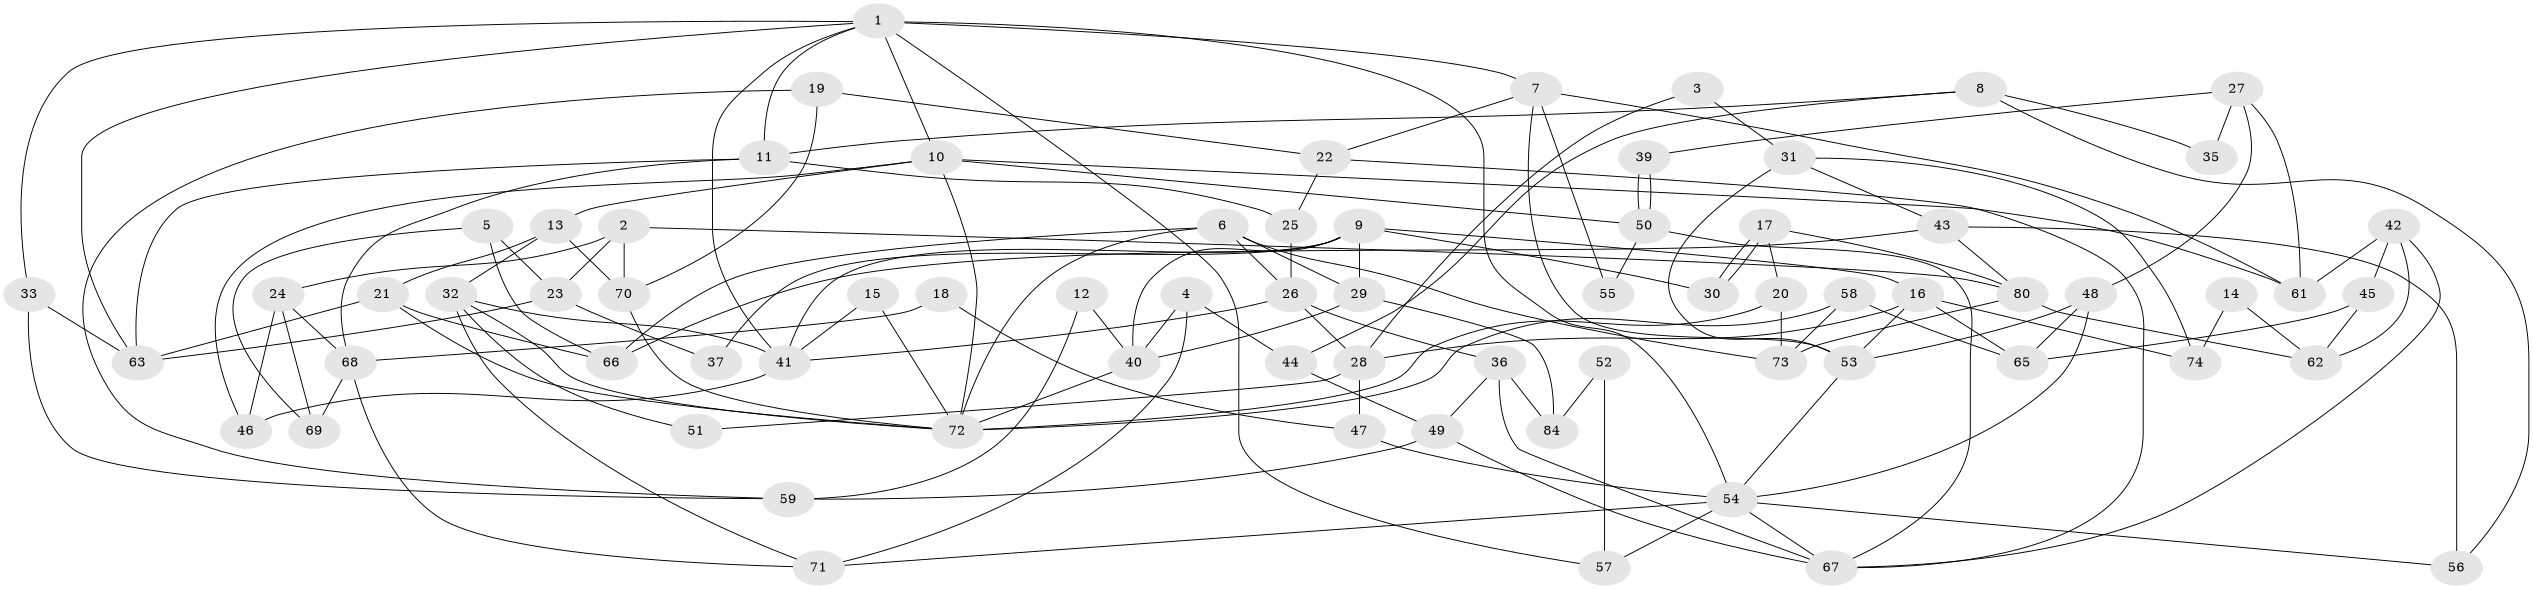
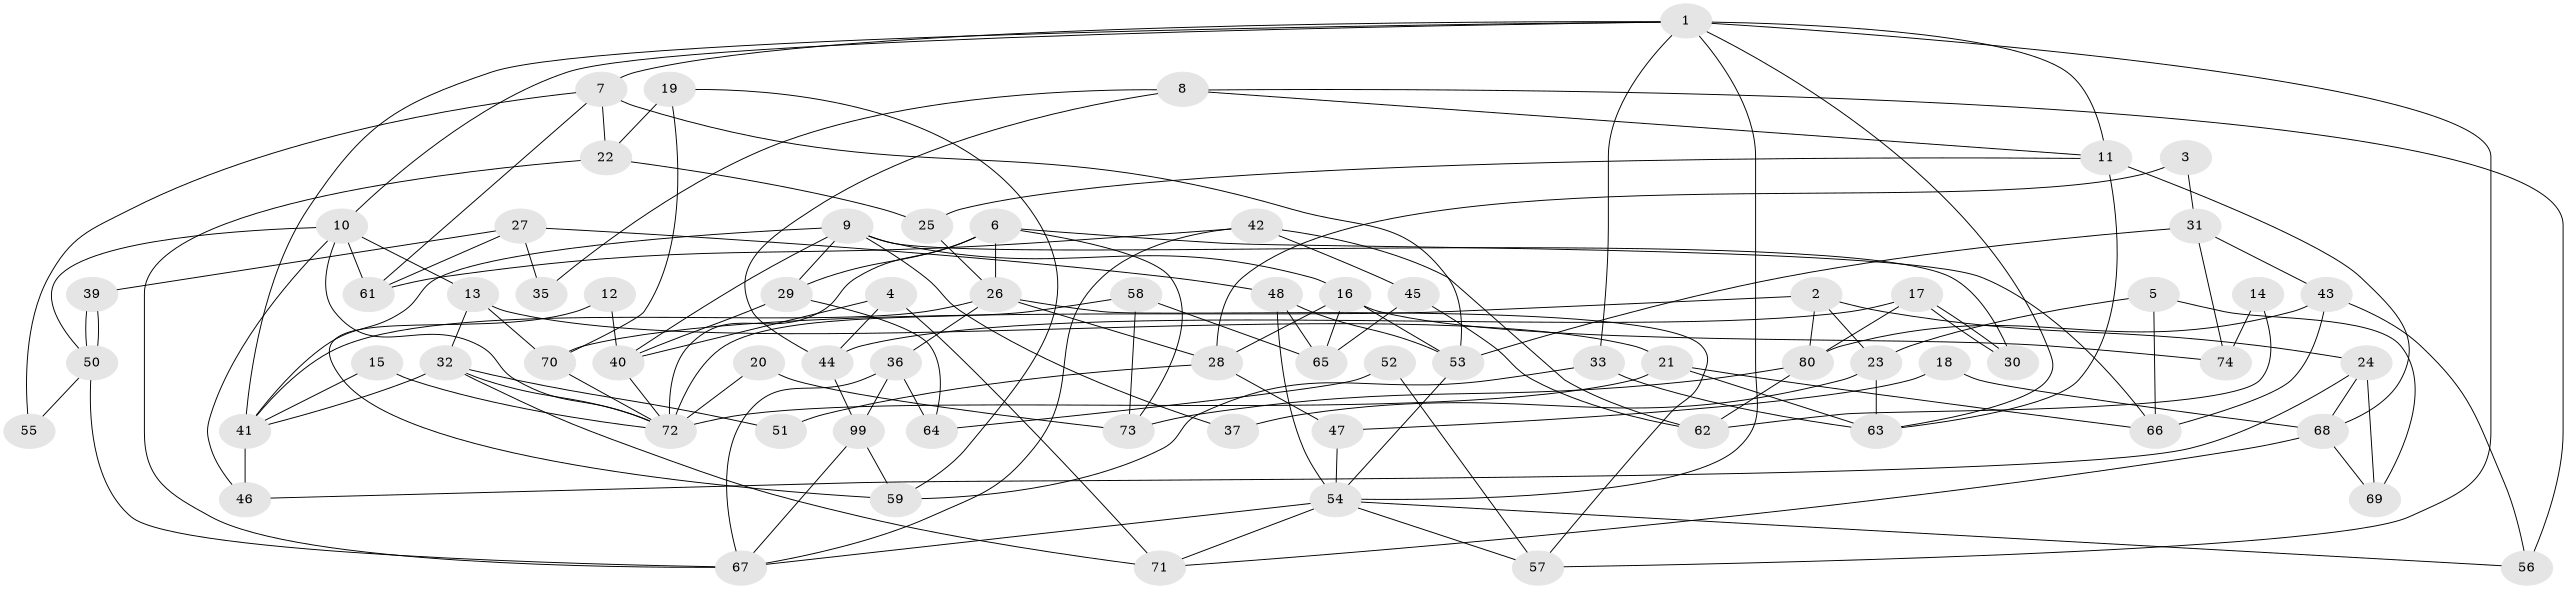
edge "17" -- "20": now "17" -- "44"
edge "26" -- "57": added
node "49": label "49" -> "99"
node "84": label "84" -> "64"
